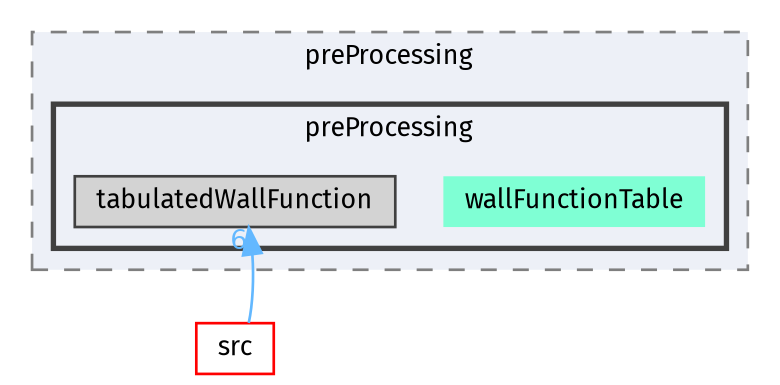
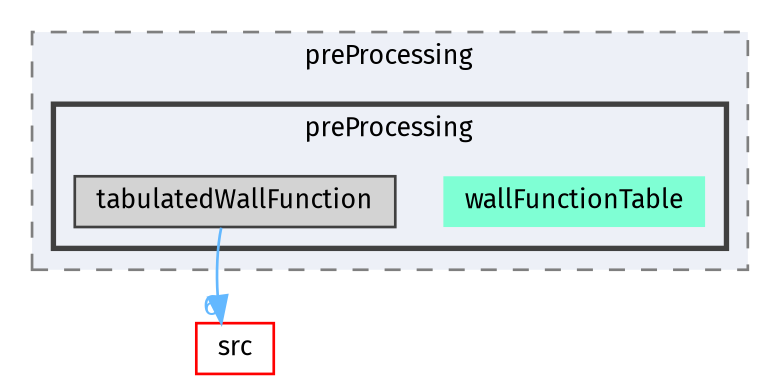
edge "src" -> "tabulatedWallFunction": reversed
